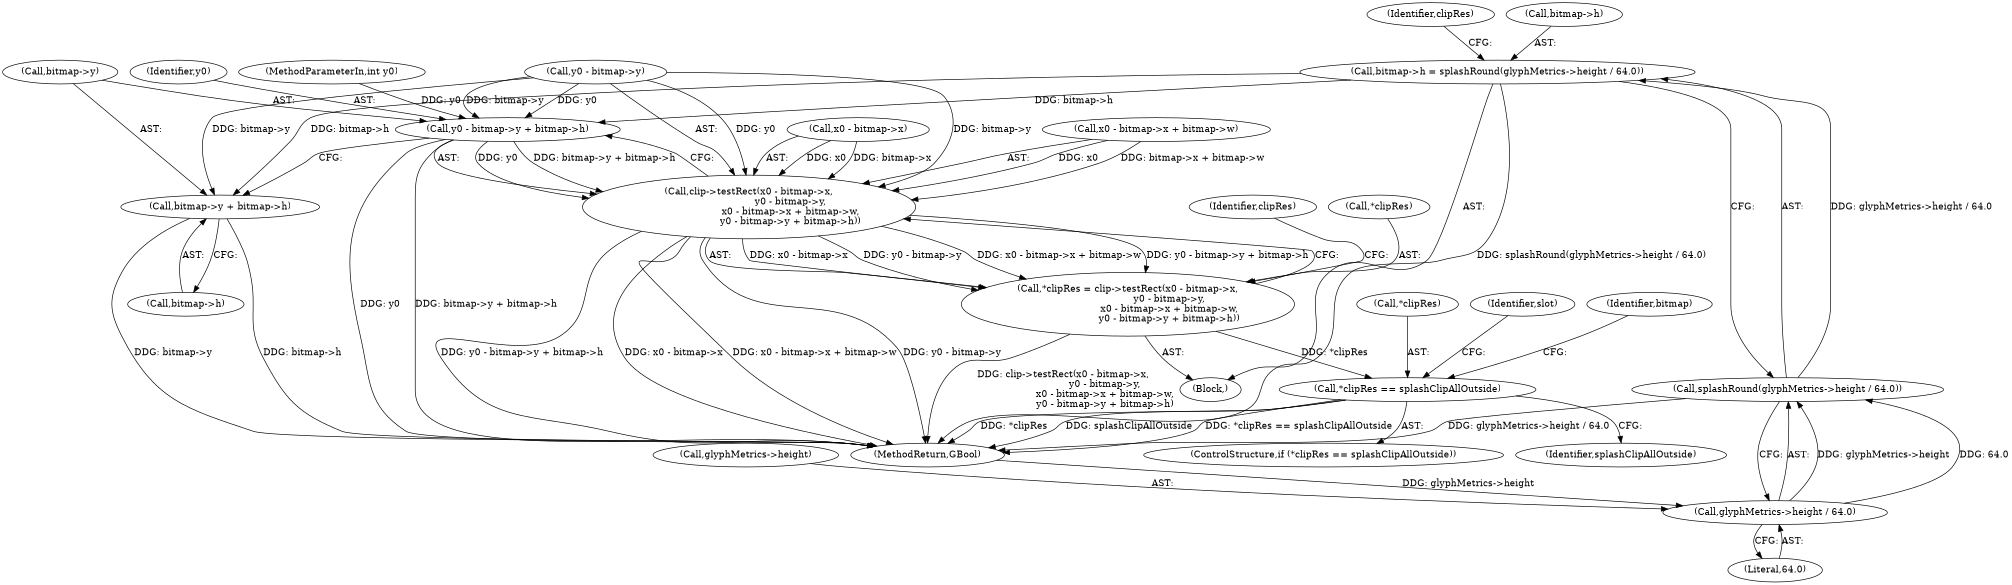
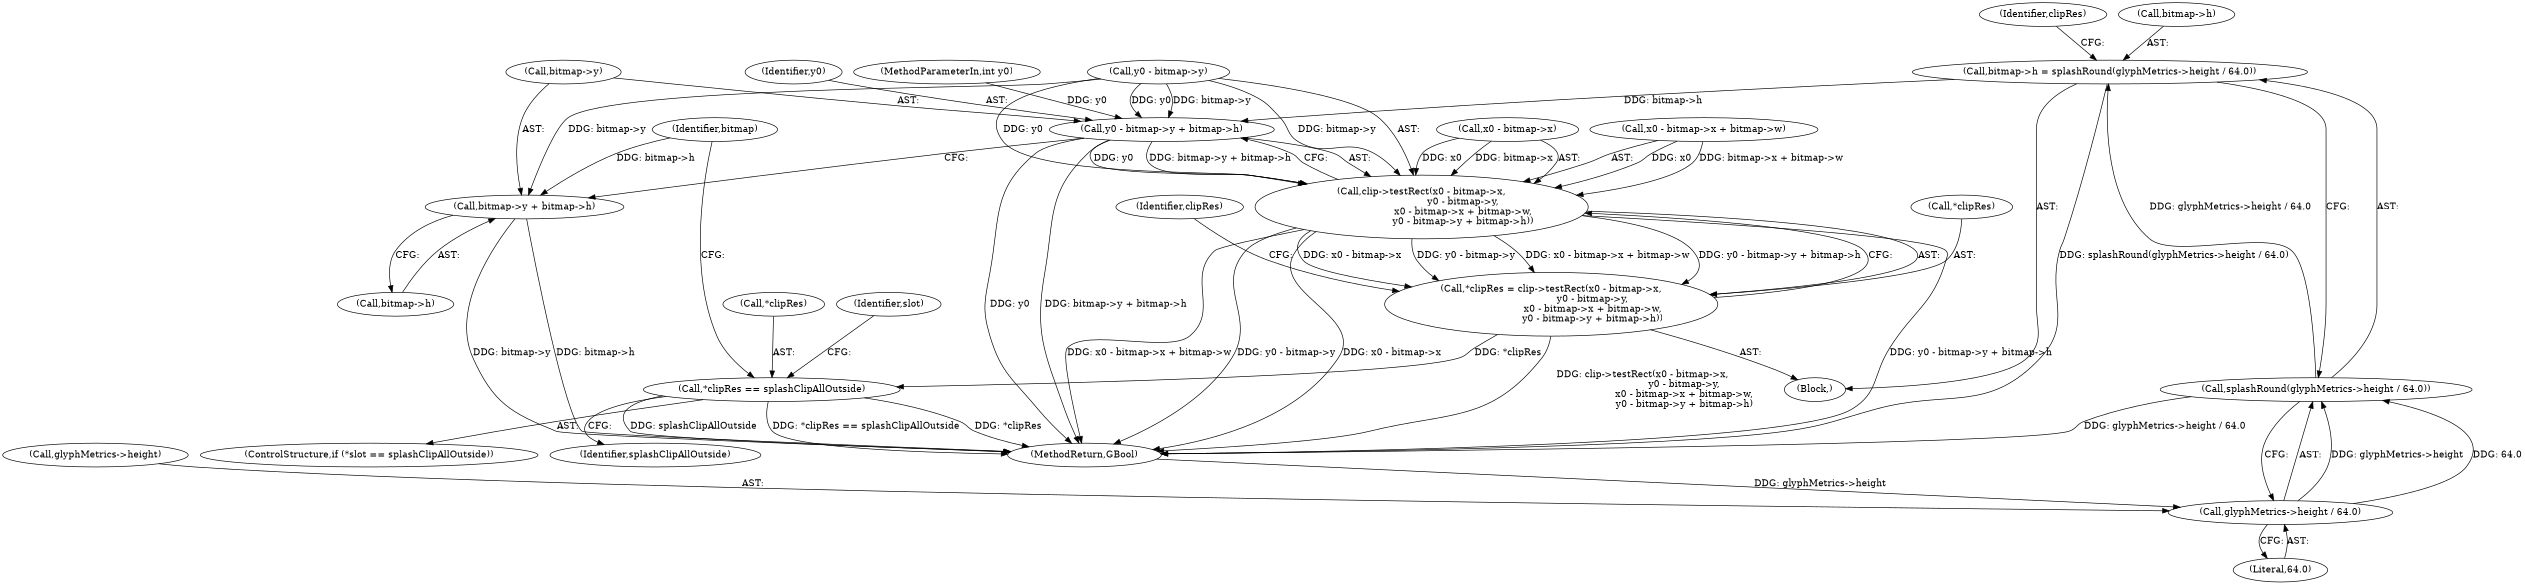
edge "(Call,bitmap->h = splashRound(glyphMetrics->height / 64.0))" -> "(Call,bitmap->y + bitmap->h)": now "(Identifier,bitmap)" -> "(Call,bitmap->y + bitmap->h)"
node "(ControlStructure,if (*clipRes == splashClipAllOutside))": label "(ControlStructure,if (*clipRes == splashClipAllOutside))" -> "(ControlStructure,if (*slot == splashClipAllOutside))"
